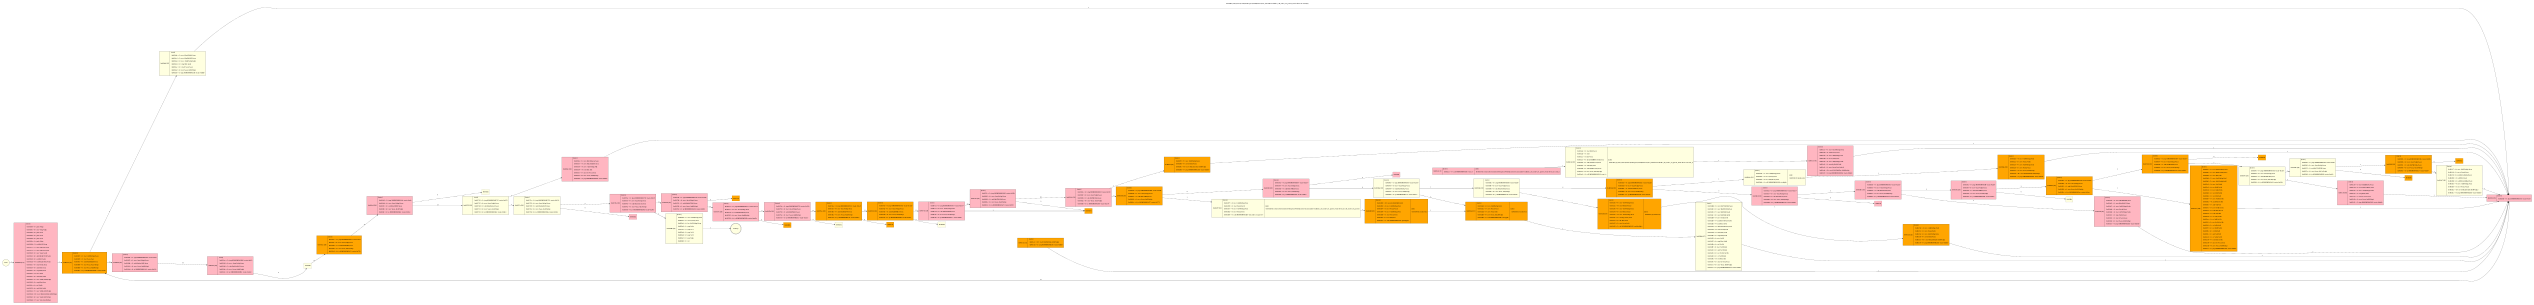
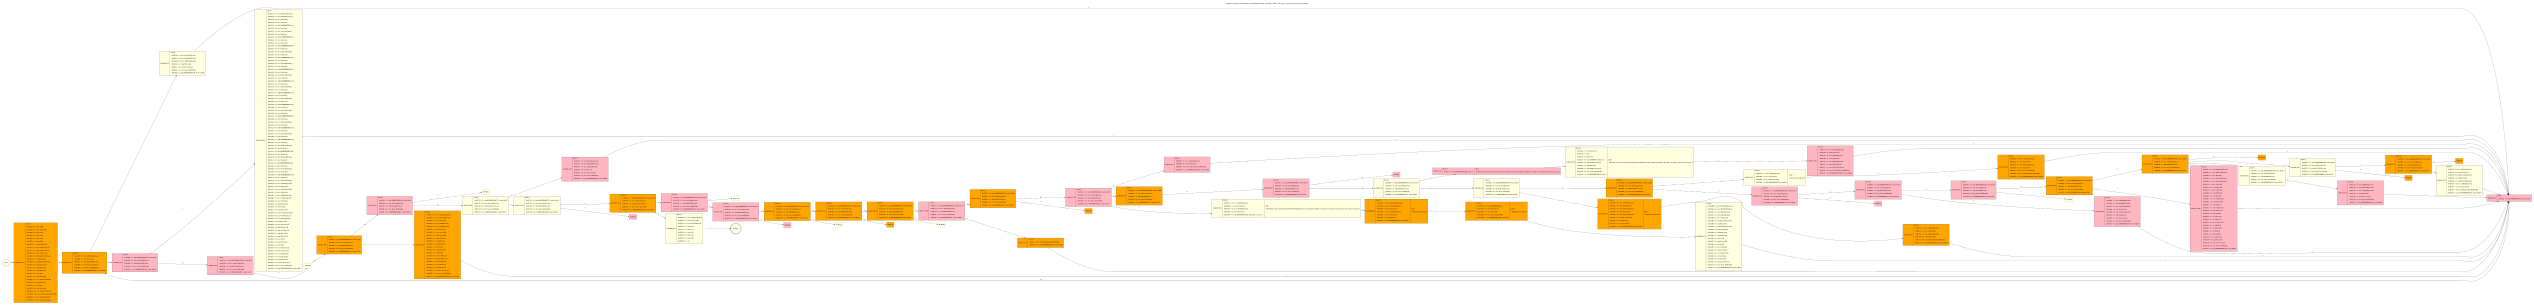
node "0x401a16 [342]": added
node "0x40207f [28]": fillcolor orange -> lightpink
edge "0x40194e [28]" -> "0x40196a [28]": now "0x401932 [28]" -> "0x40196a [28]"
node "0x401e96": fillcolor orange -> lightyellow
node "0x4017fe [28]": fillcolor lightpink -> orange
edge "0x401836 [28]" -> "0x401d77 [18]": now "0x40181a [28]" -> "0x401d77 [18]"
edge "0x40186e [28]" -> "0x401da6 [21]": now "0x40186e [28]" -> "0x401ca1 [5]"
node "0x40173a [28]": fillcolor lightpink -> orange
node "0x4019ac [106]": fillcolor orange -> lightpink
node "0x40178e [28]": fillcolor lightpink -> orange
edge "0x4017e2 [28]" -> "0x401e72": now "0x4017e2 [28]" -> "0x401e1c [15]"
node "0x40206b": fillcolor orange -> lightpink
node "0x401d21 [86]": added
node "0x401600 [114]": fillcolor lightpink -> orange
